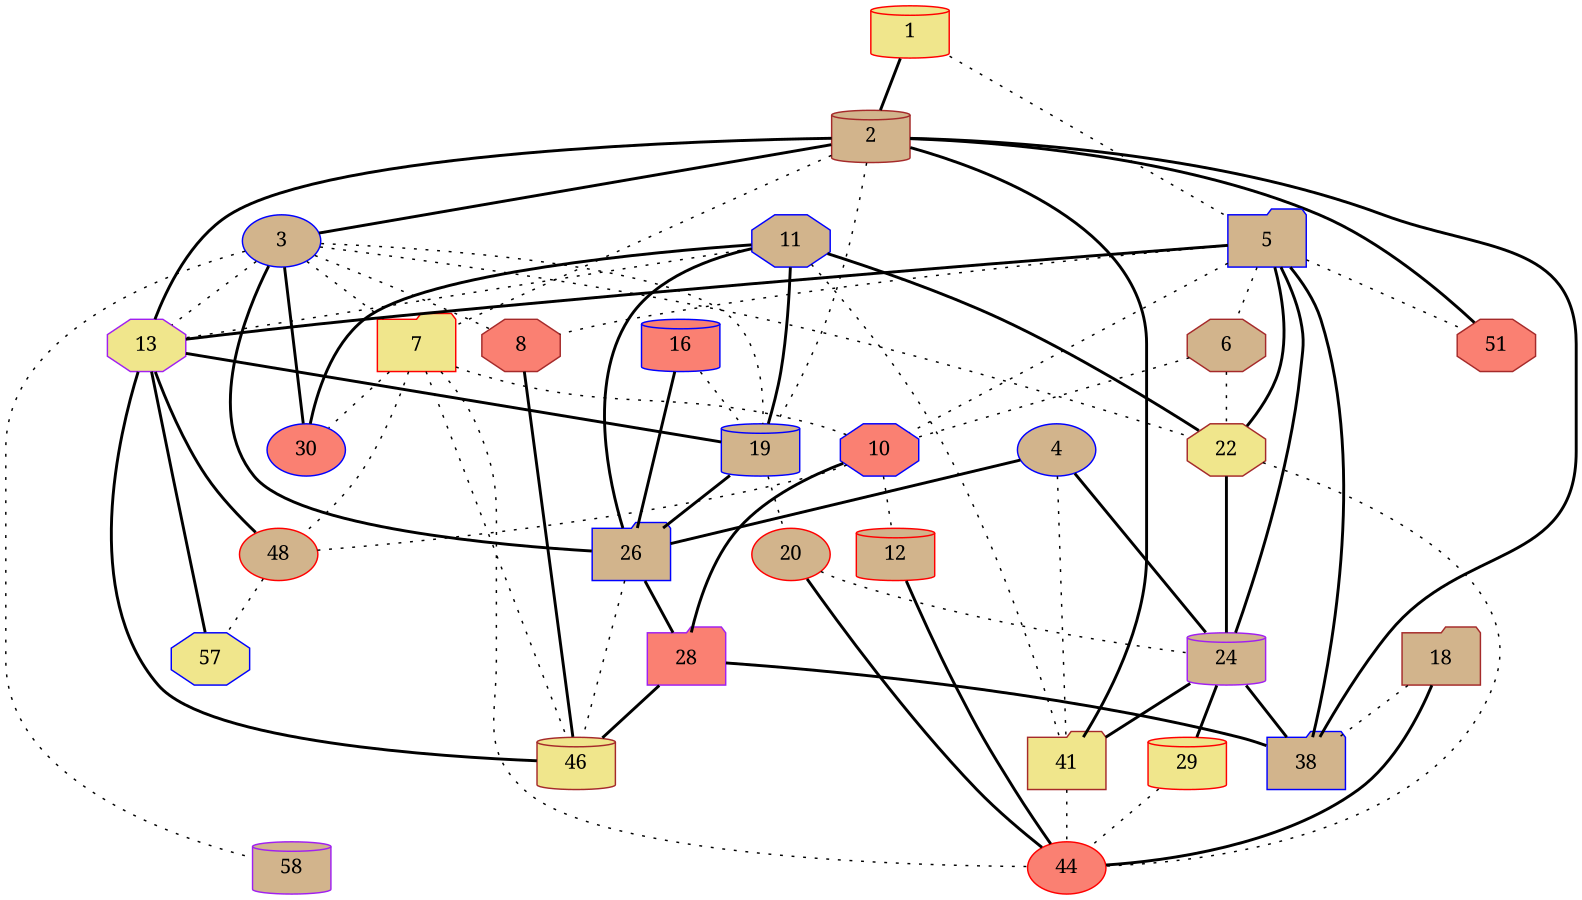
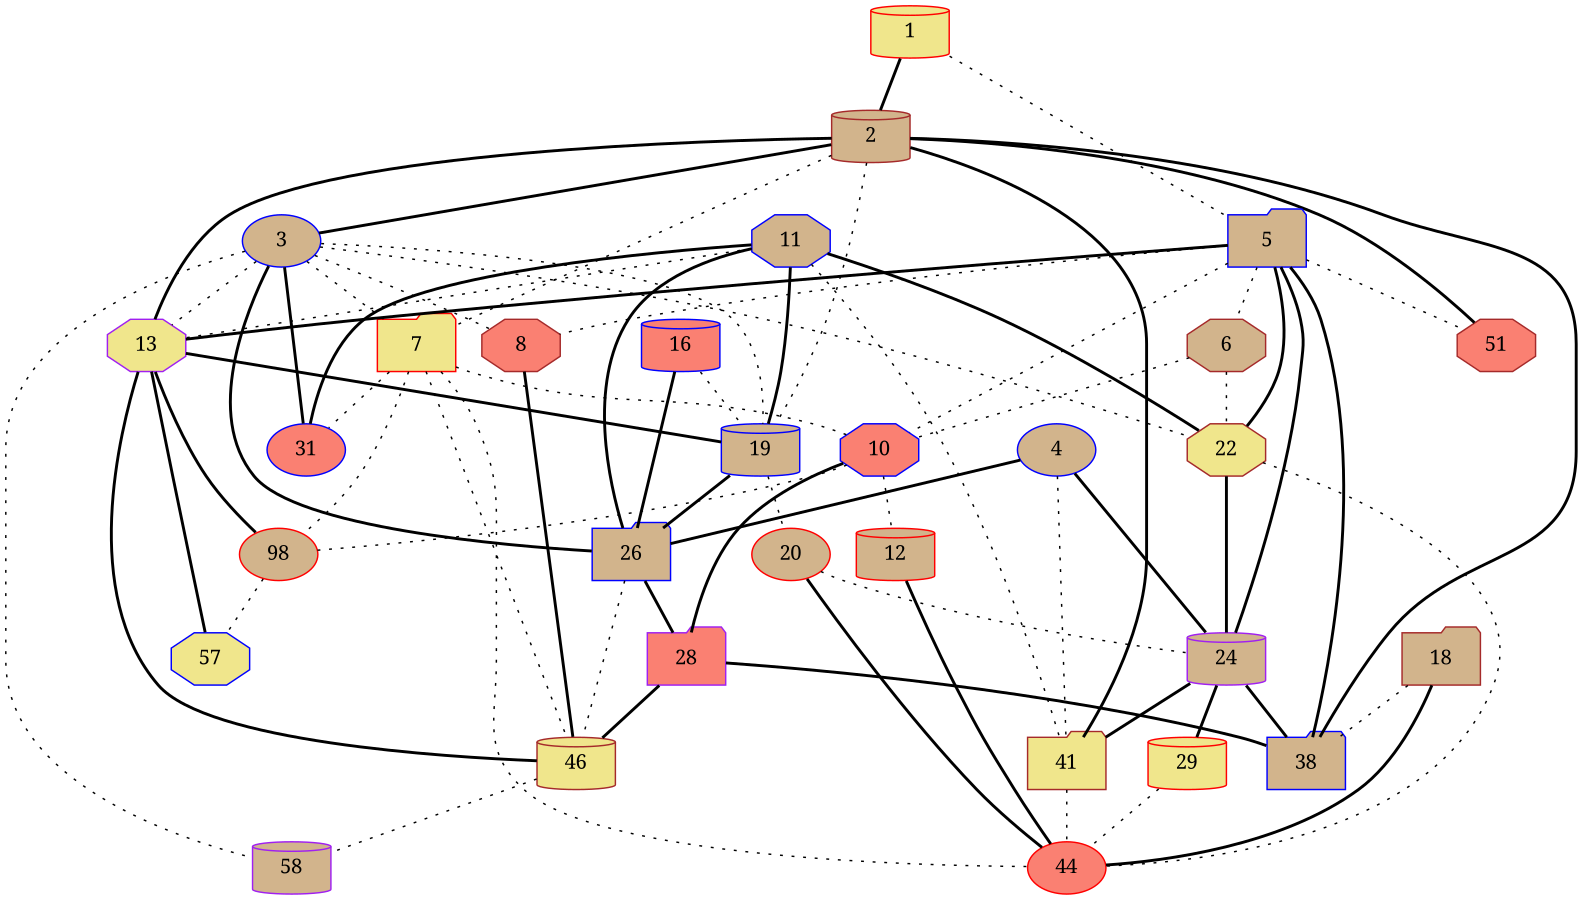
node "30": label "30" -> "31"
node "48": label "48" -> "98"
edge "46" -- "58": added
